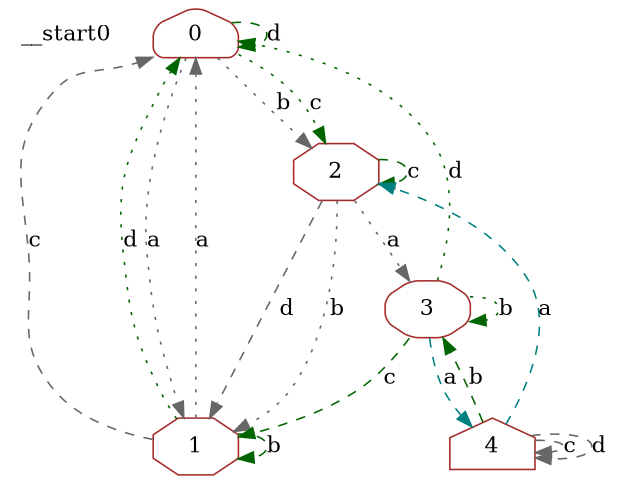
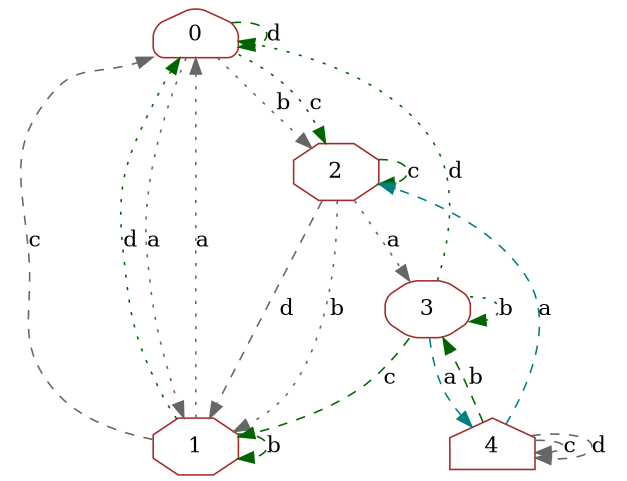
node "__start0": removed
